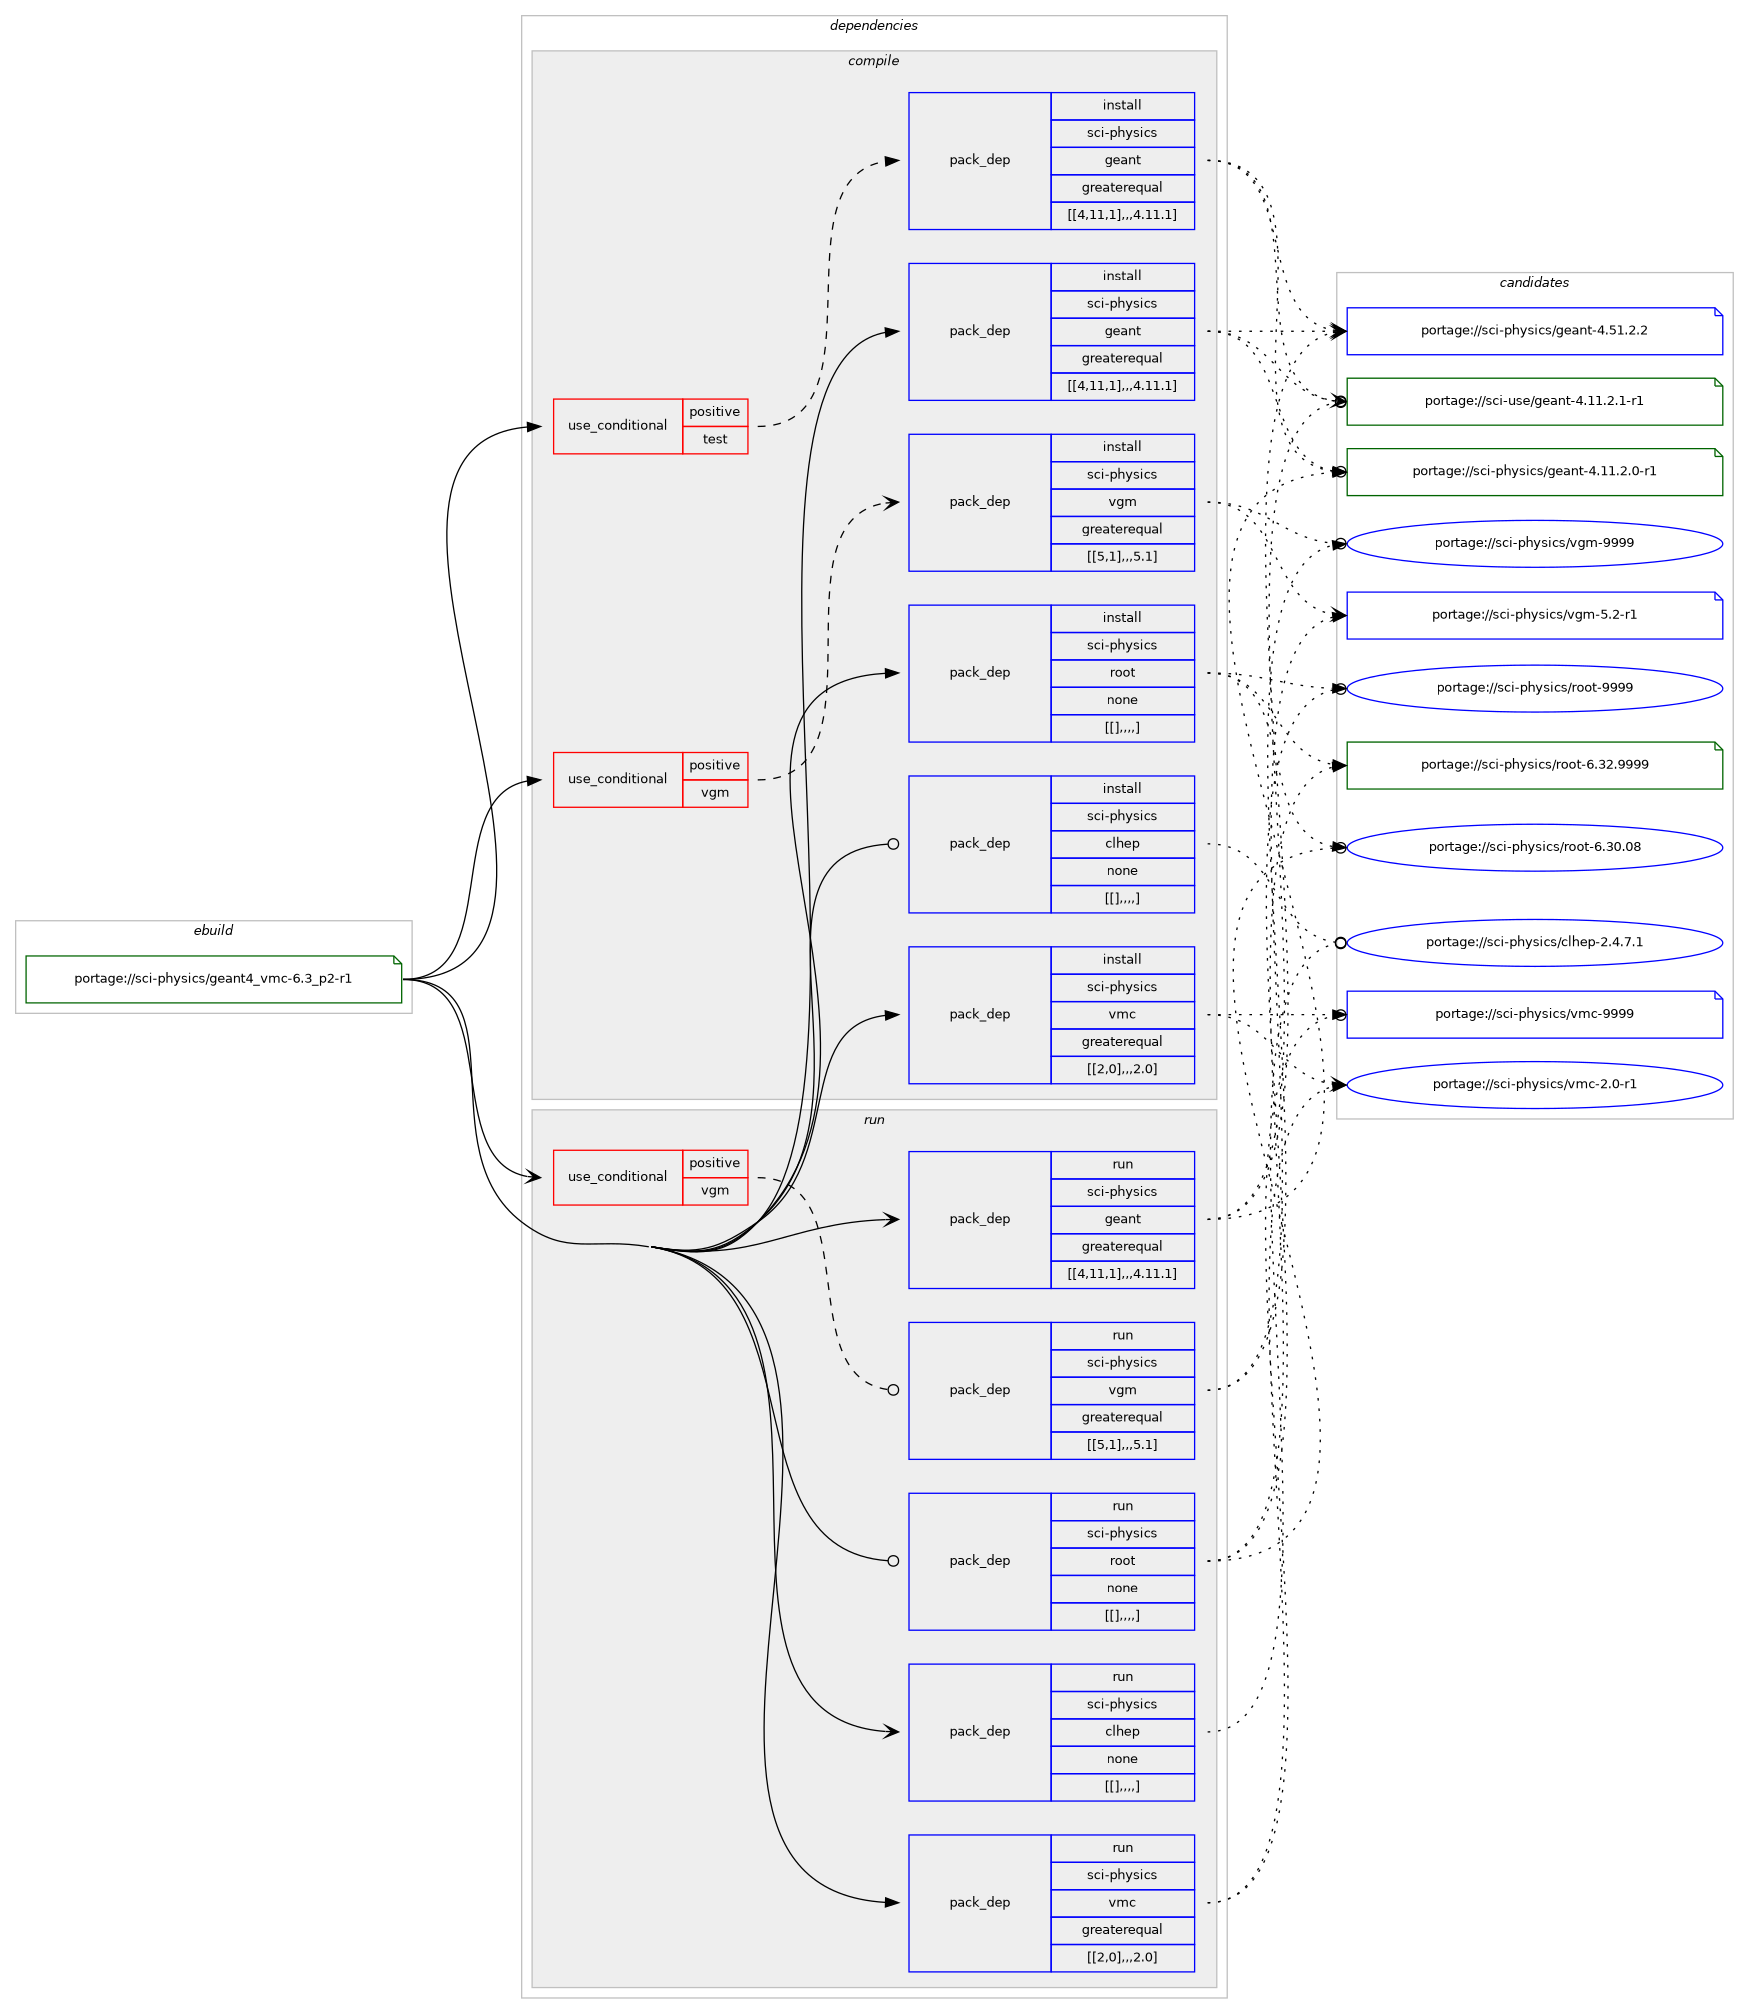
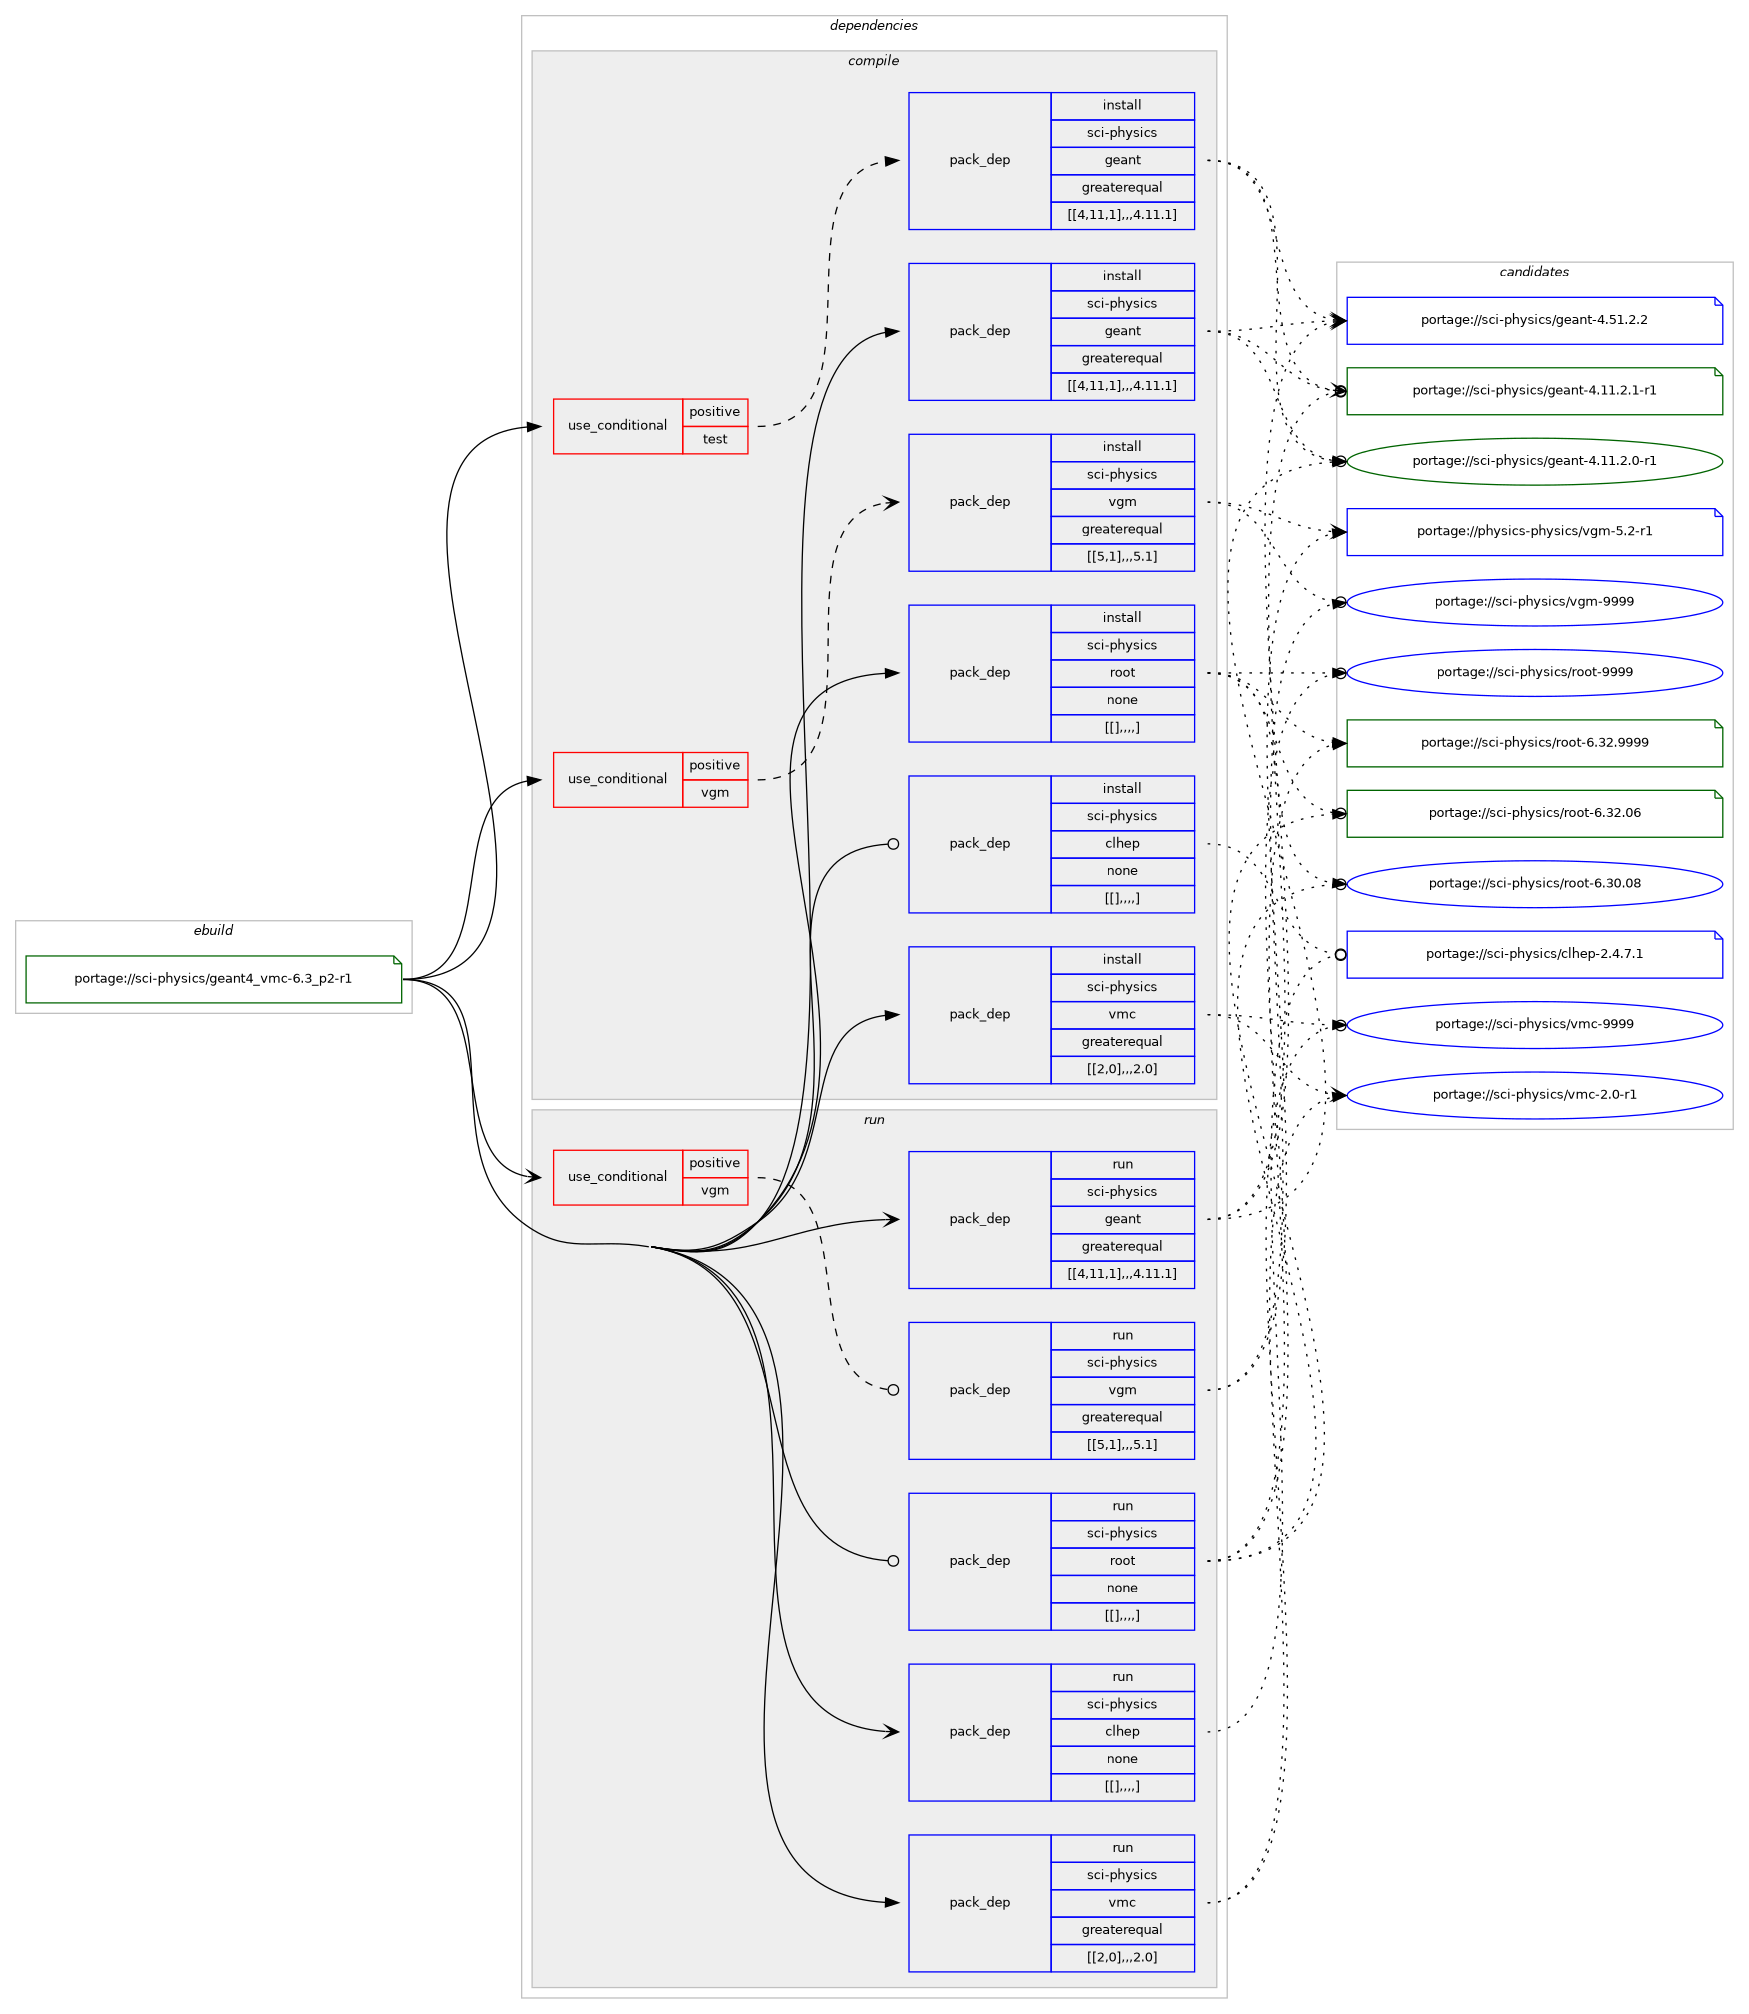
node "portage://sci-use/geant-4.11.2.1-r1": label "portage://sci-use/geant-4.11.2.1-r1" -> "portage://sci-physics/geant-4.11.2.1-r1"
node "portage://sci-physics/geant-4.11.2.0-r1": shape note -> ellipse
node "portage://sci-physics/vgm-5.2-r1": label "portage://sci-physics/vgm-5.2-r1" -> "portage://physics-physics/vgm-5.2-r1"
node "portage://sci-physics/root-6.32.06": added
node "portage://sci-physics/clhep-2.4.7.1": shape ellipse -> note
node "portage://sci-physics/vmc-9999": shape note -> ellipse
